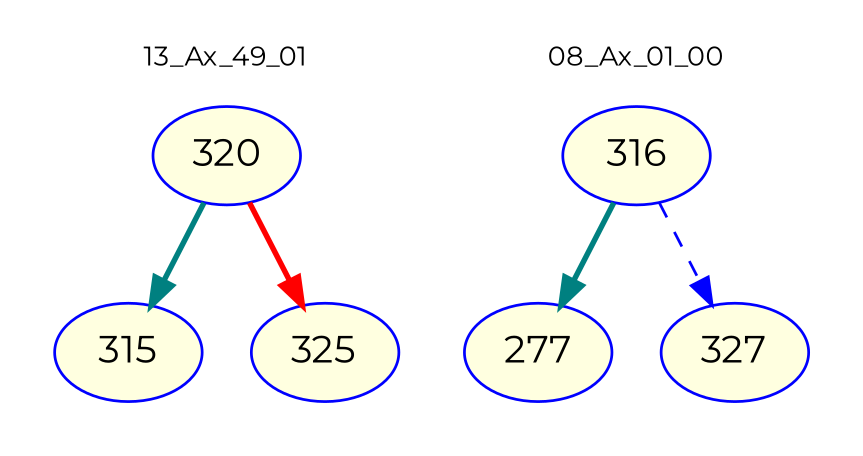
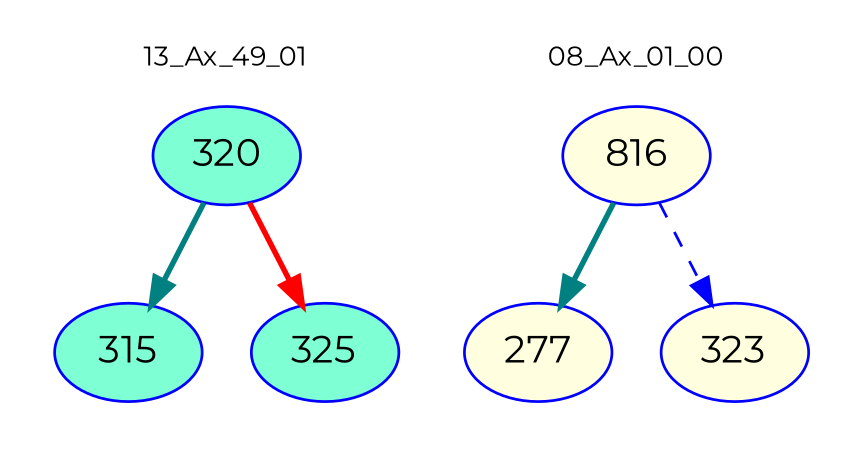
node "320": fillcolor lightyellow -> aquamarine
node "316": label "316" -> "816"
node "315": fillcolor lightyellow -> aquamarine
node "325": fillcolor lightyellow -> aquamarine
node "327": label "327" -> "323"
